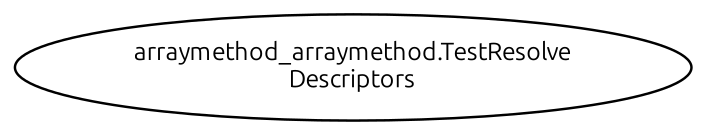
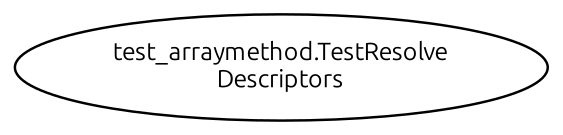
node "arraymethod_arraymethod.TestResolve Descriptors": label "arraymethod_arraymethod.TestResolve Descriptors" -> "test_arraymethod.TestResolve Descriptors"
